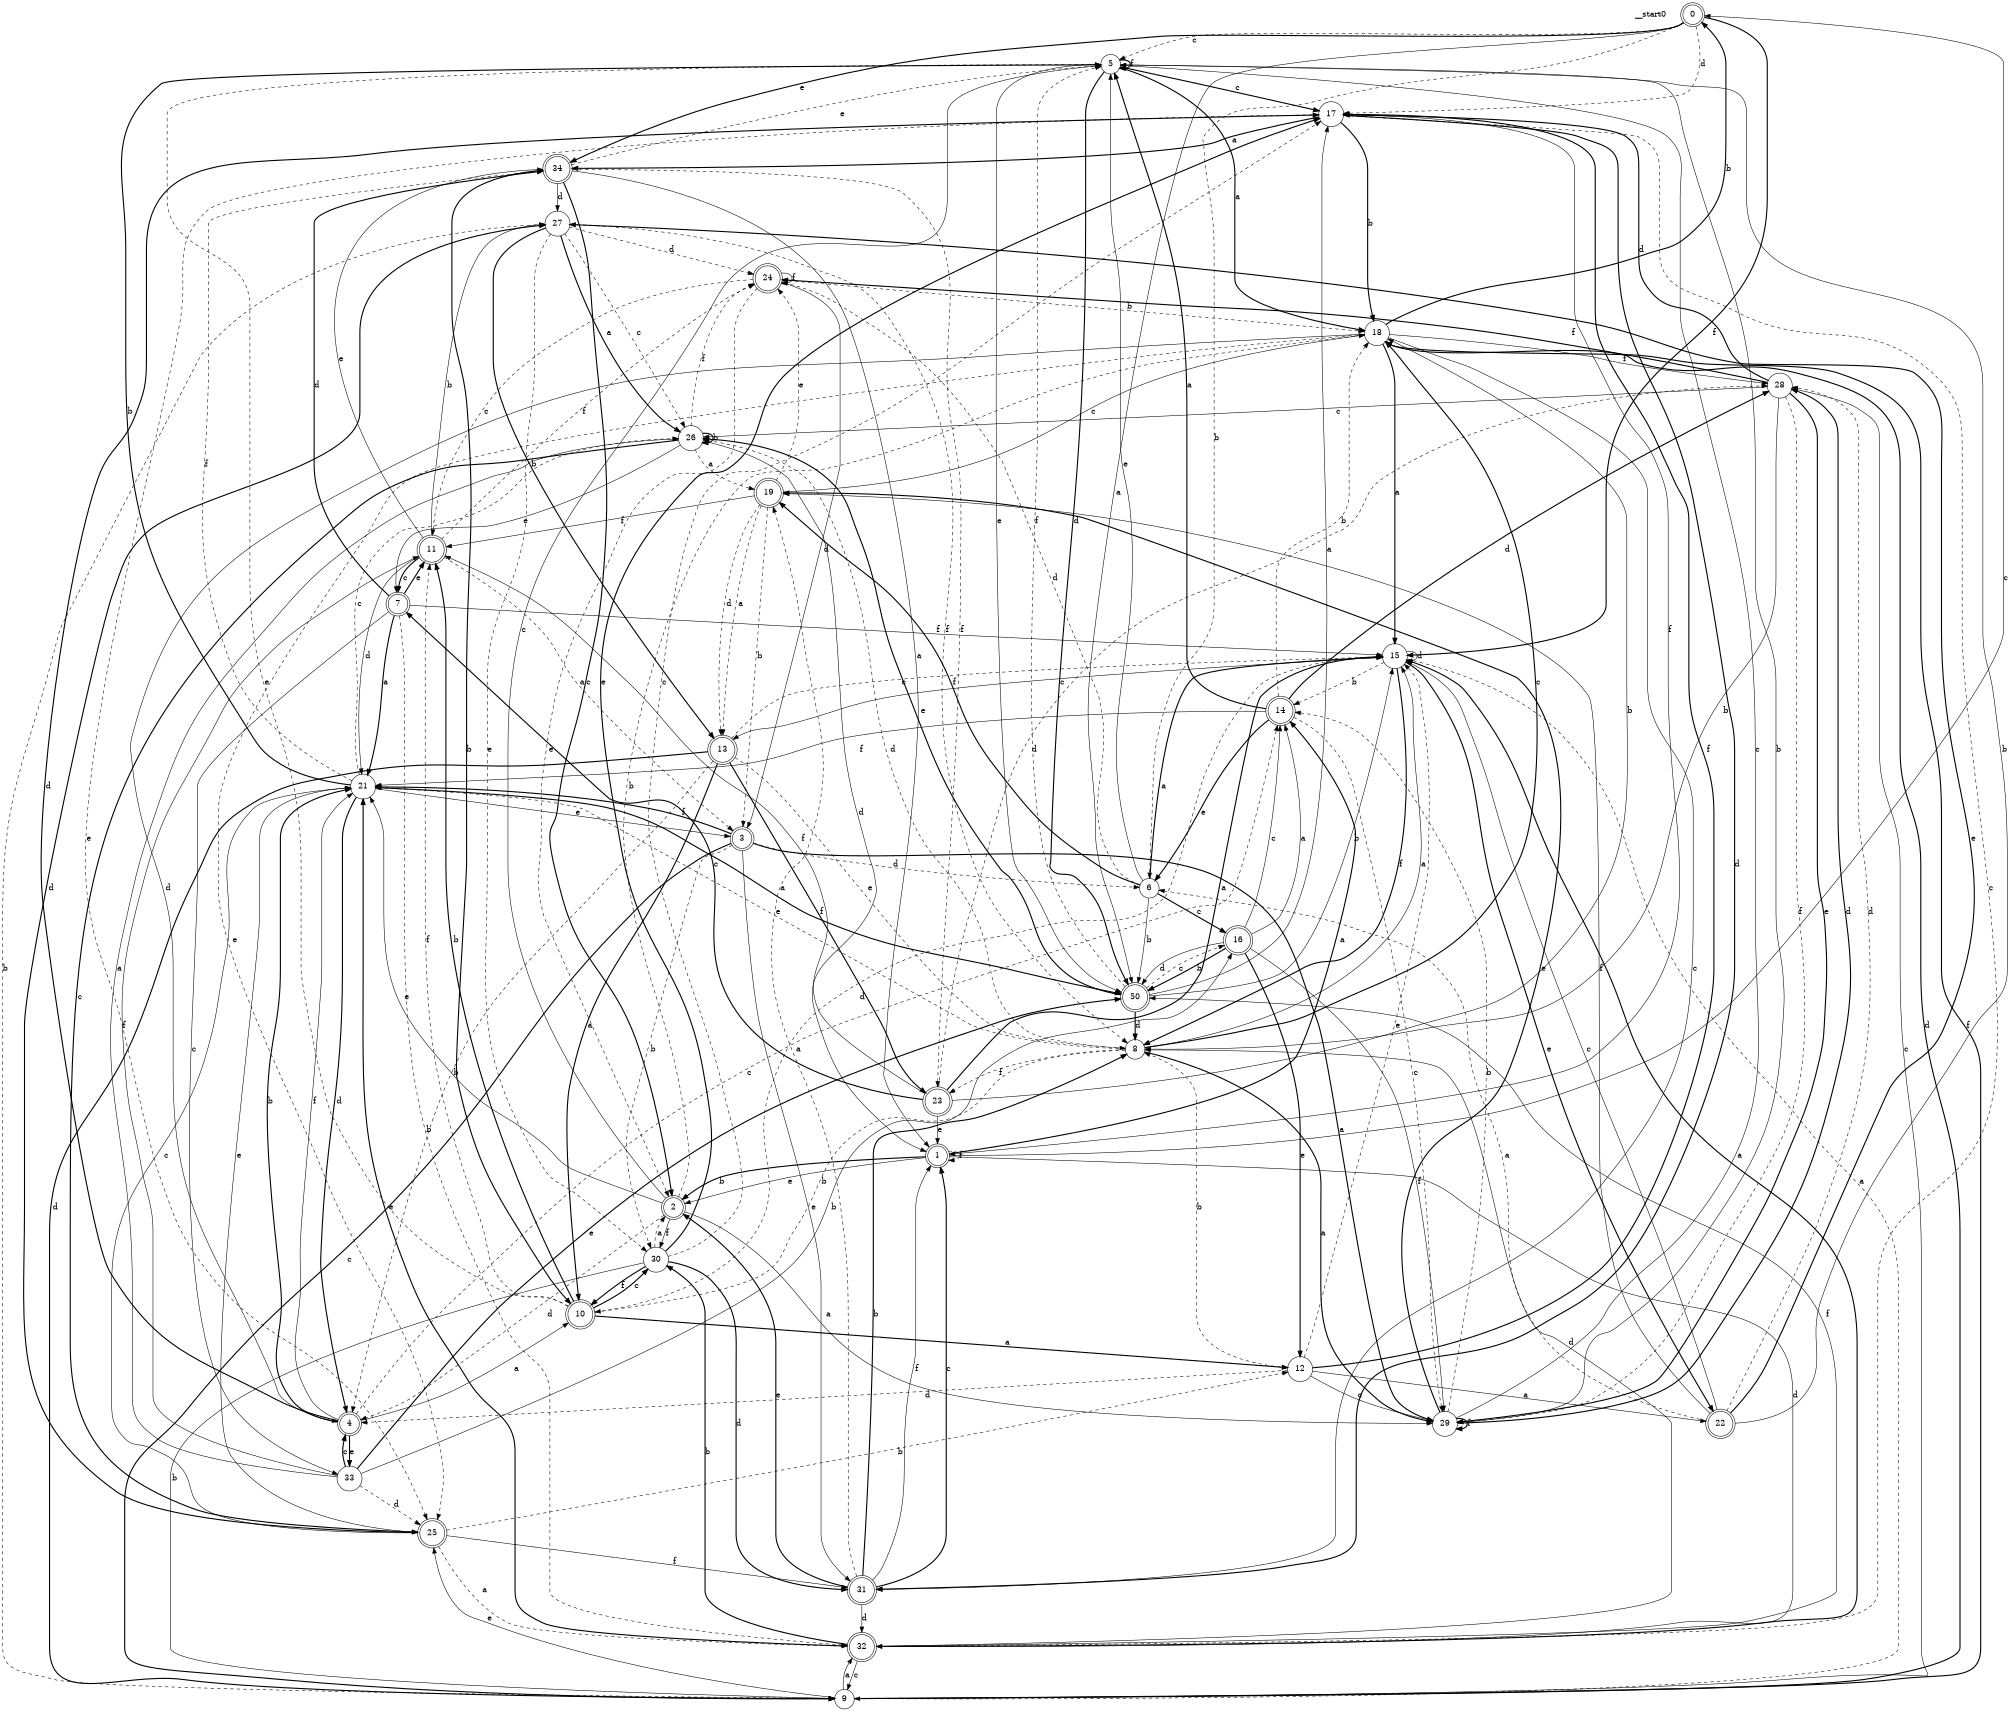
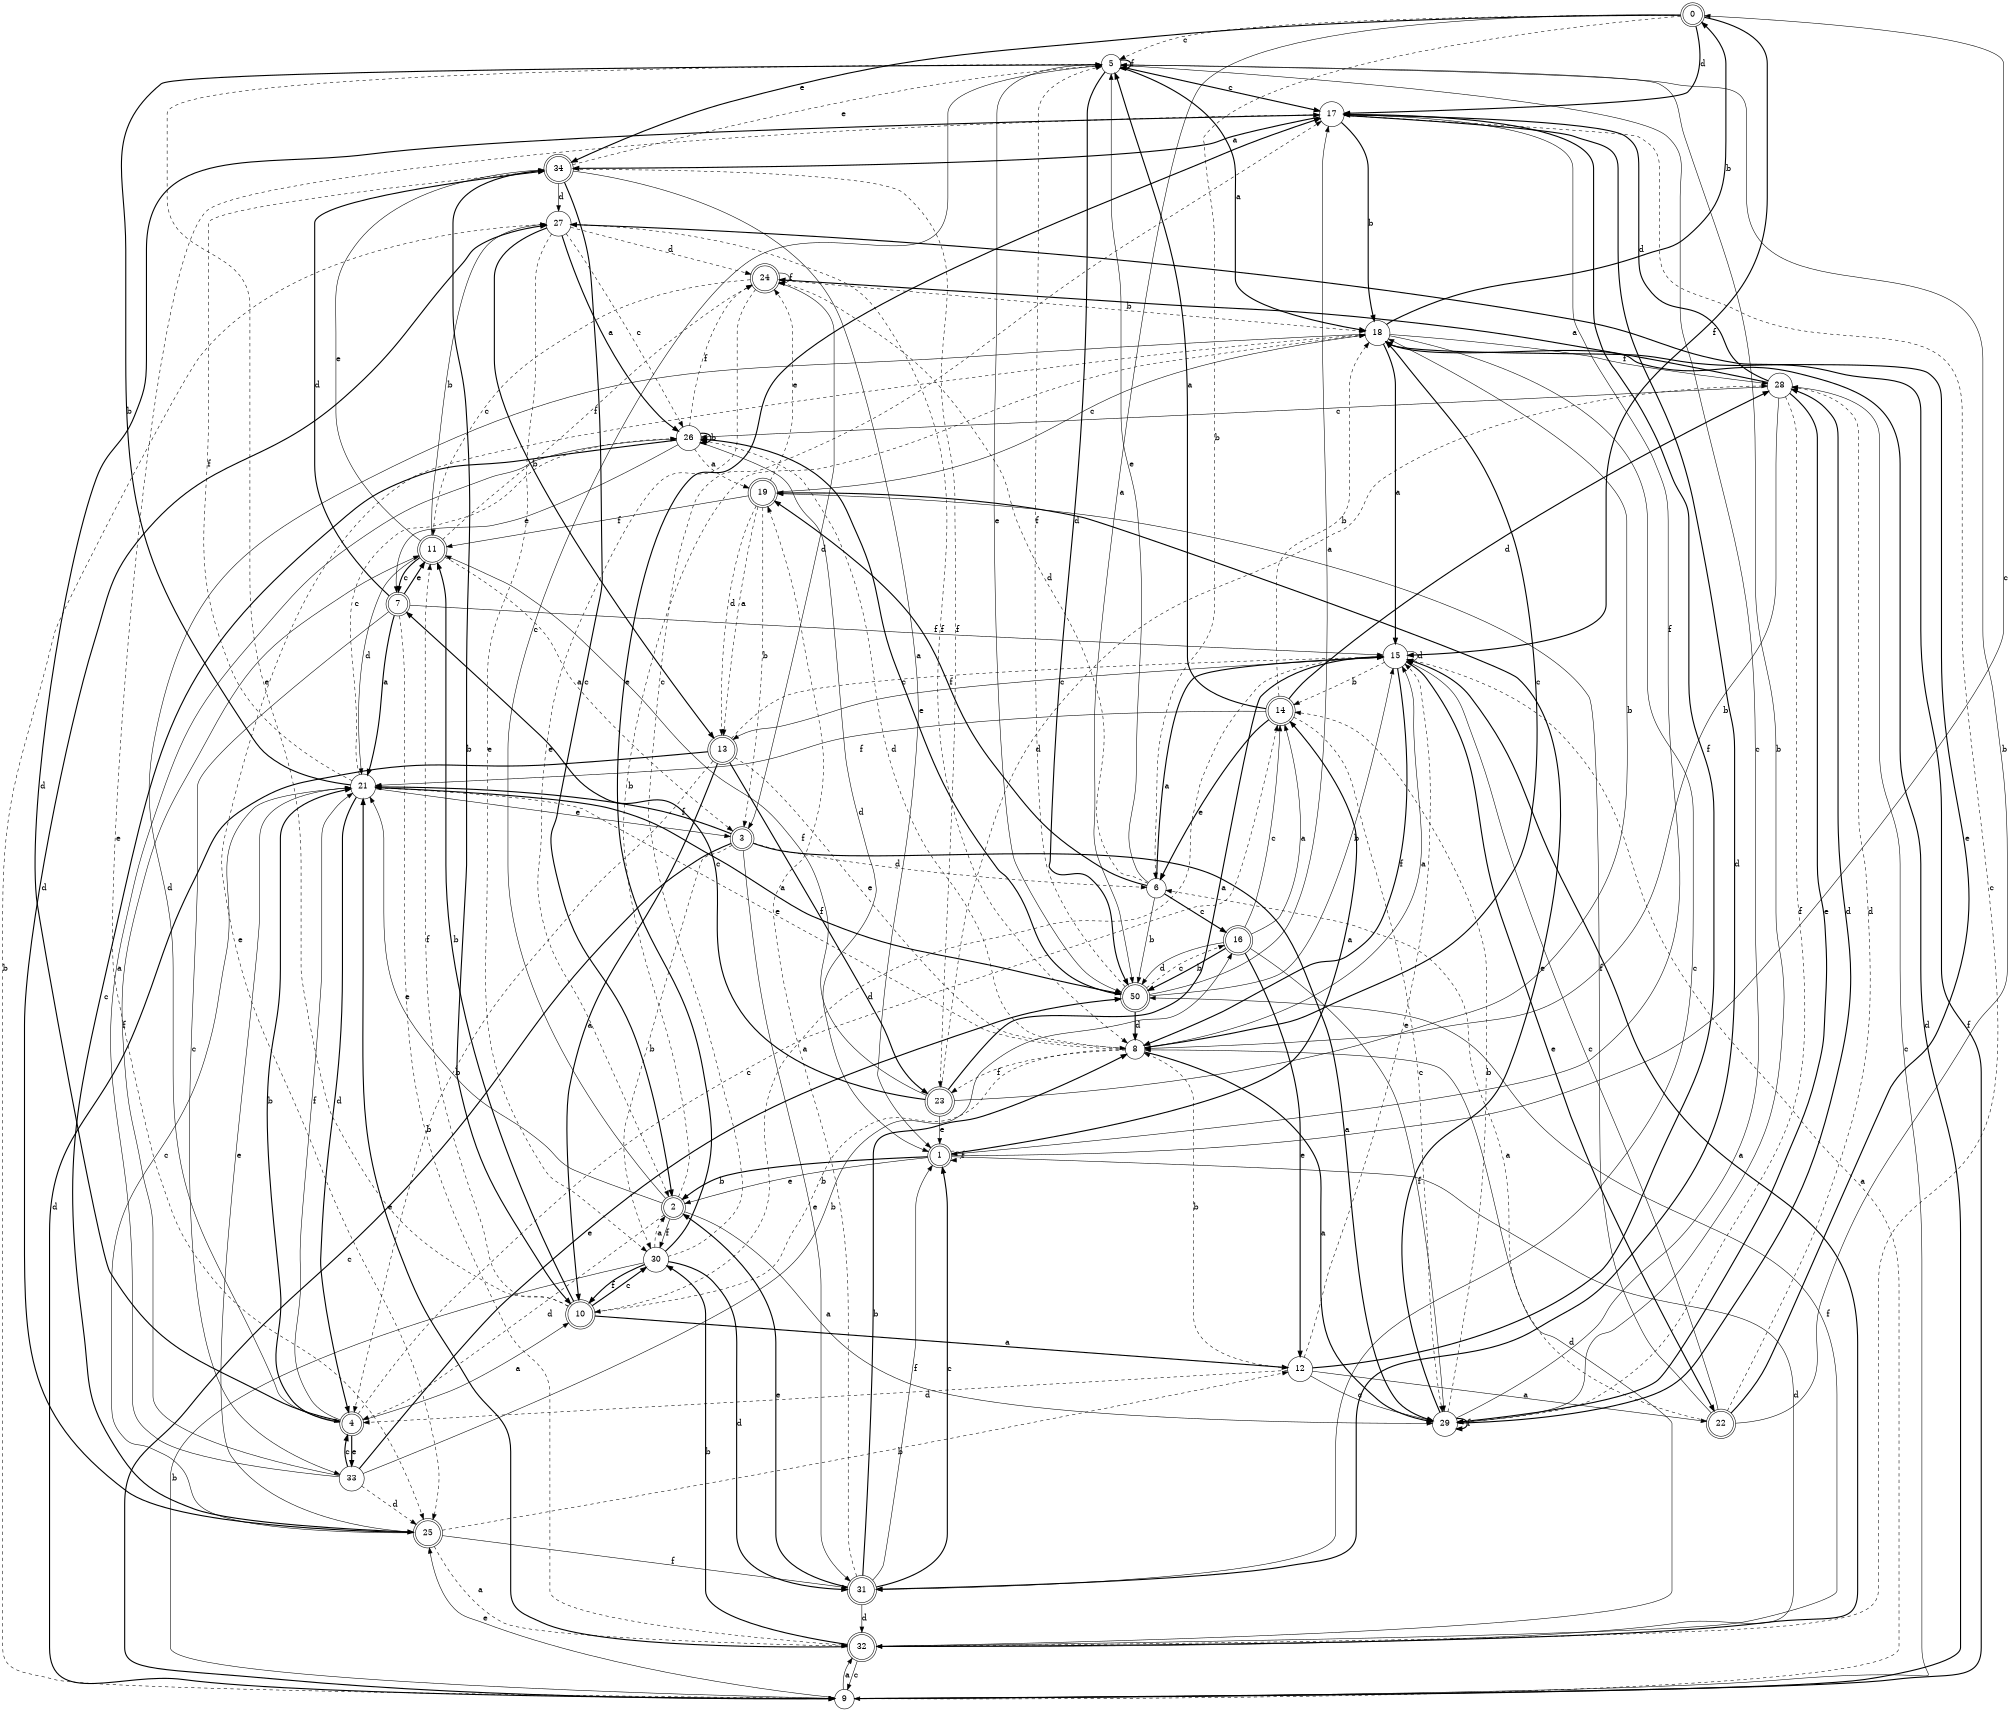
node "__start0": removed
edge "0" -> "17": style dashed -> bold
edge "28" -> "24": label "f" -> "a"
